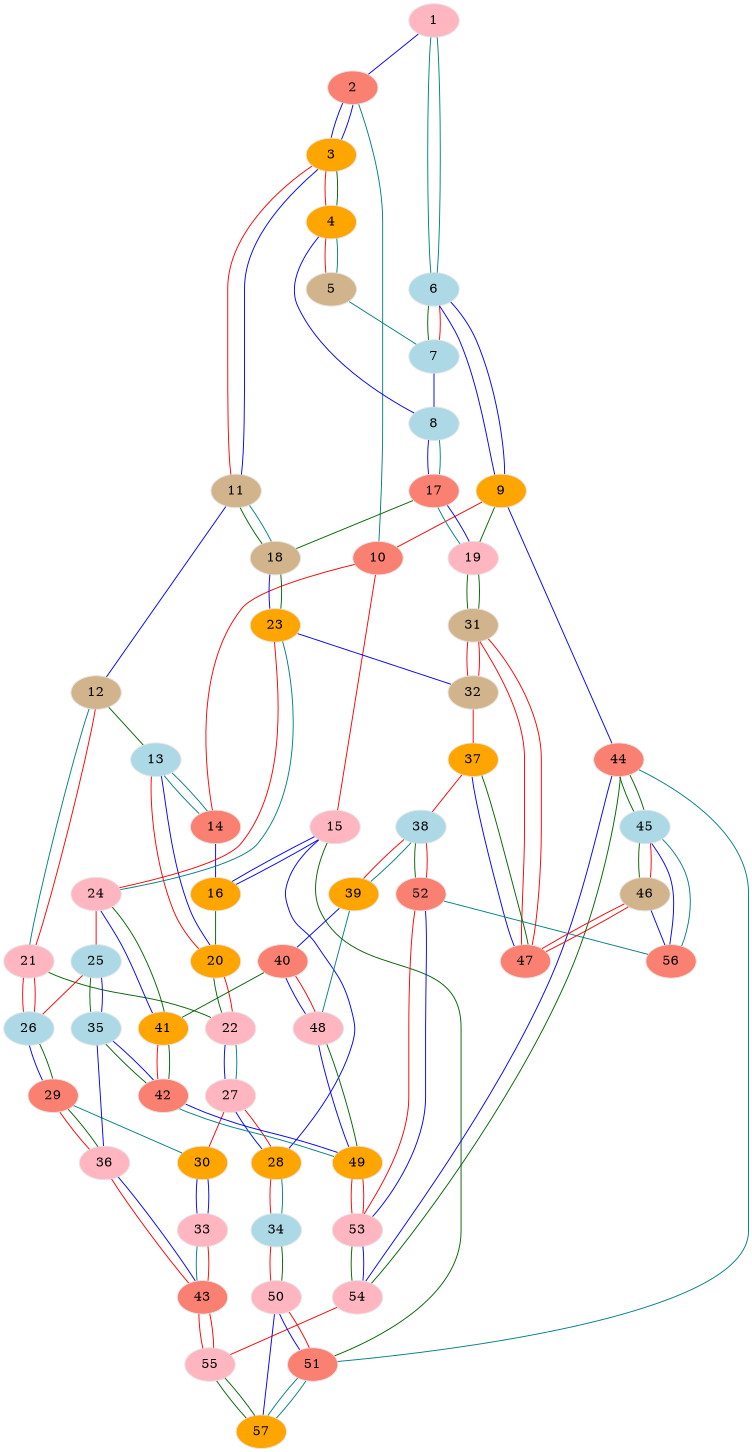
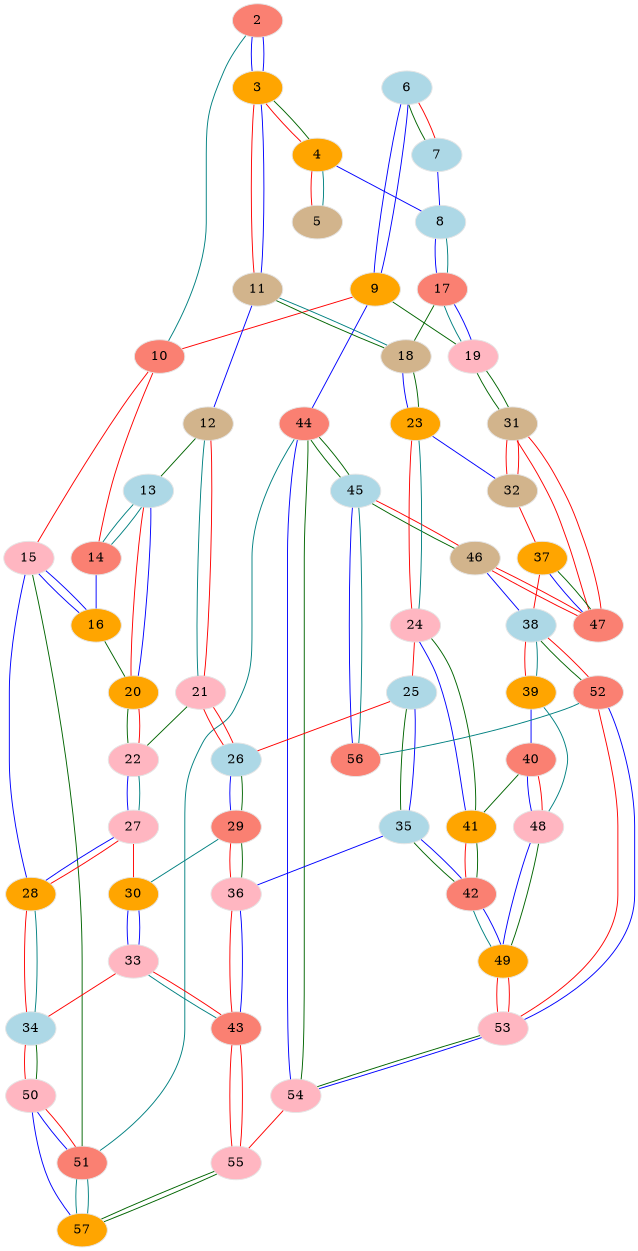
node "1": removed
edge "5" -- "7": removed
edge "46" -- "56": now "46" -- "38"
edge "33" -- "34": added
